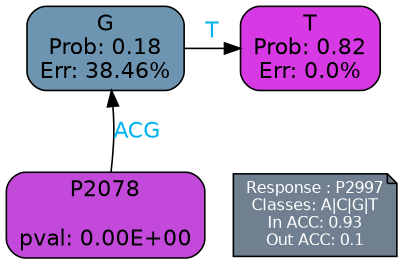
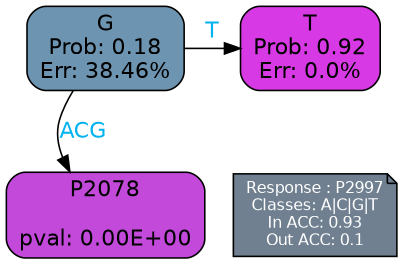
node "T Prob: 0.82 Err: 0.0%": label "T Prob: 0.82 Err: 0.0%" -> "T Prob: 0.92 Err: 0.0%"
edge "P2078 pval: 0.00E+00" -> "G Prob: 0.18 Err: 38.46%": reversed
